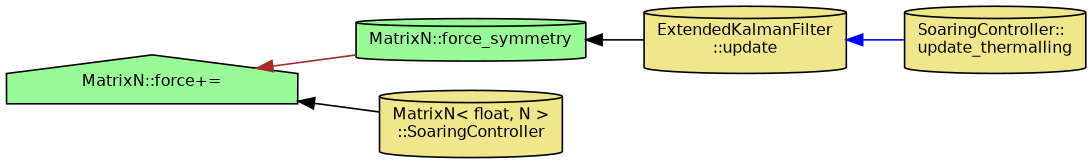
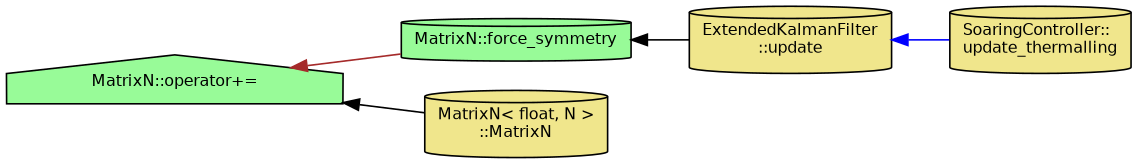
node "MatrixN::force+=": label "MatrixN::force+=" -> "MatrixN::operator+="
node "MatrixN< float, N > ::SoaringController": label "MatrixN< float, N > ::SoaringController" -> "MatrixN< float, N > ::MatrixN"
